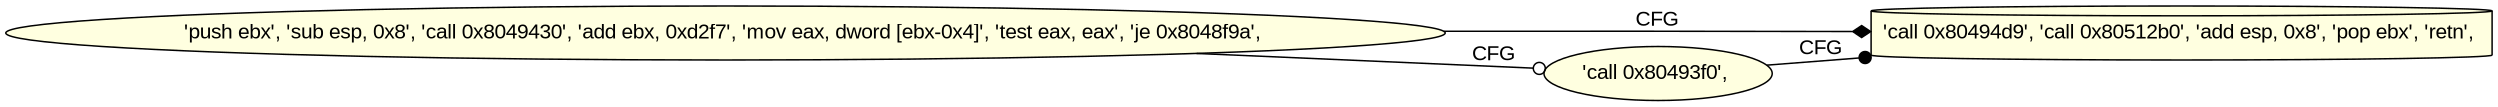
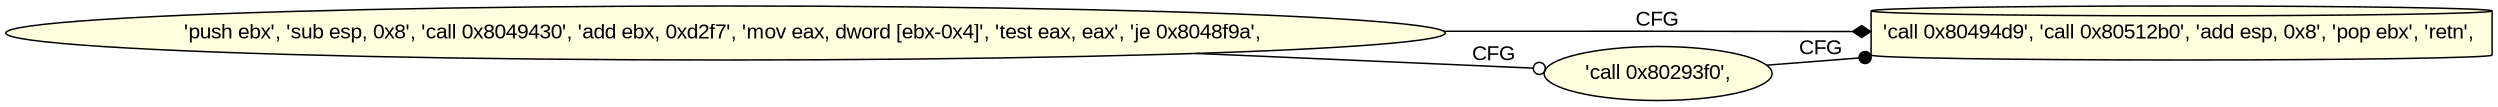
node "'call 0x80493f0',": label "'call 0x80493f0'," -> "'call 0x80293f0',"
